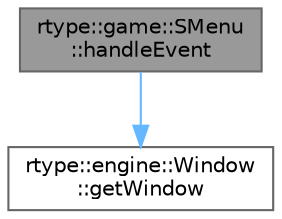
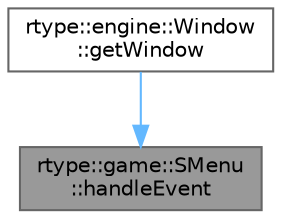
edge "rtype::game::SMenu ::handleEvent" -> "rtype::engine::Window ::getWindow": reversed
